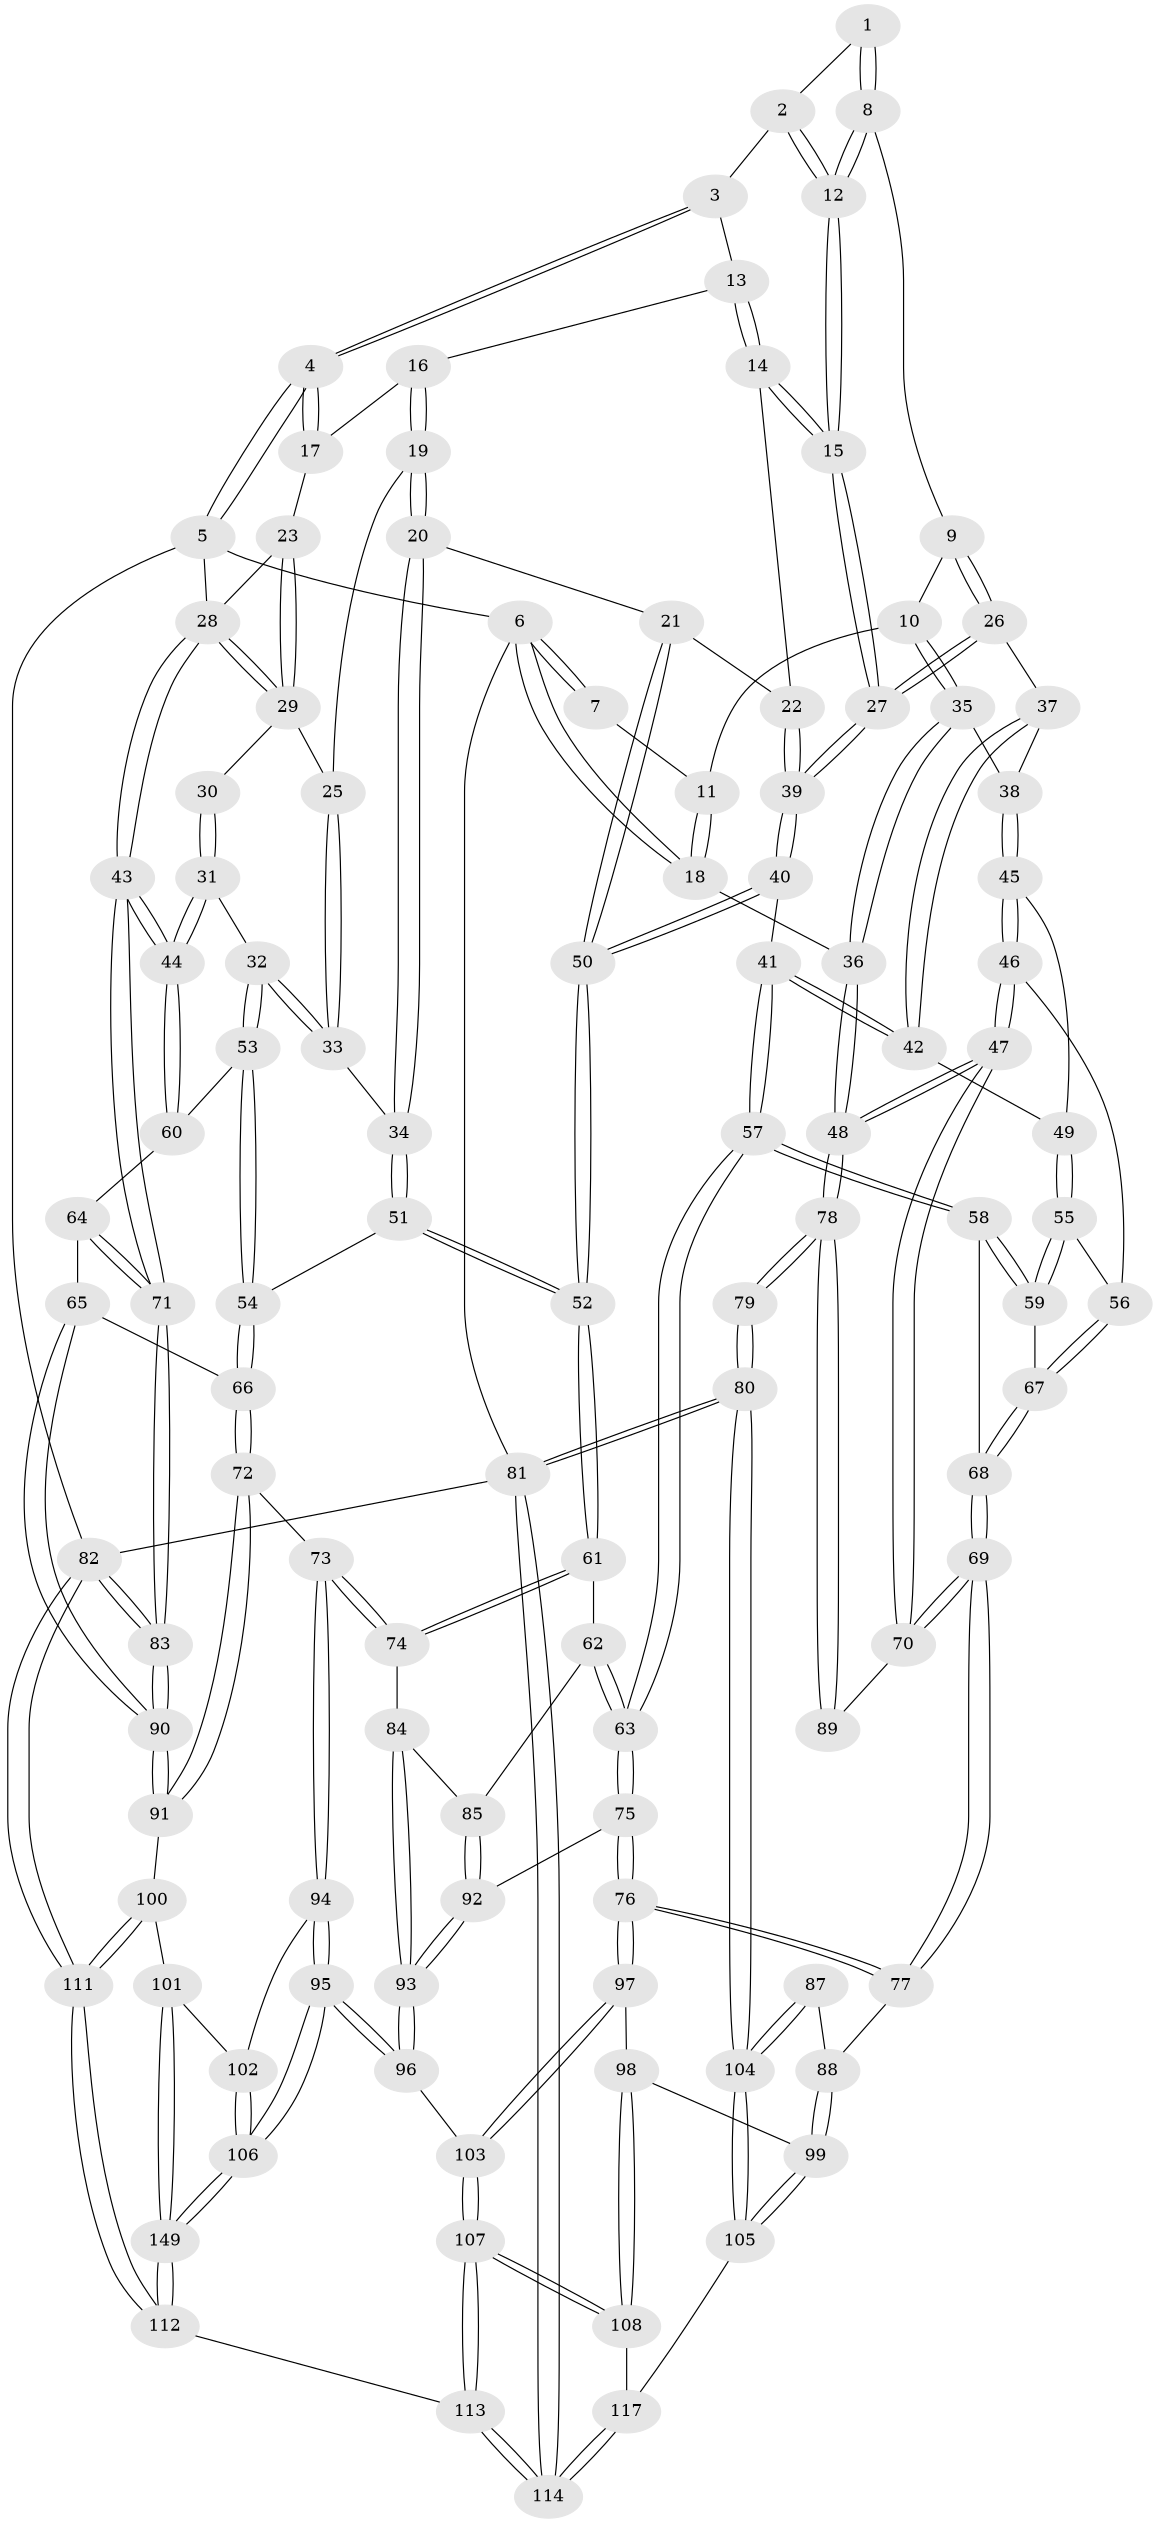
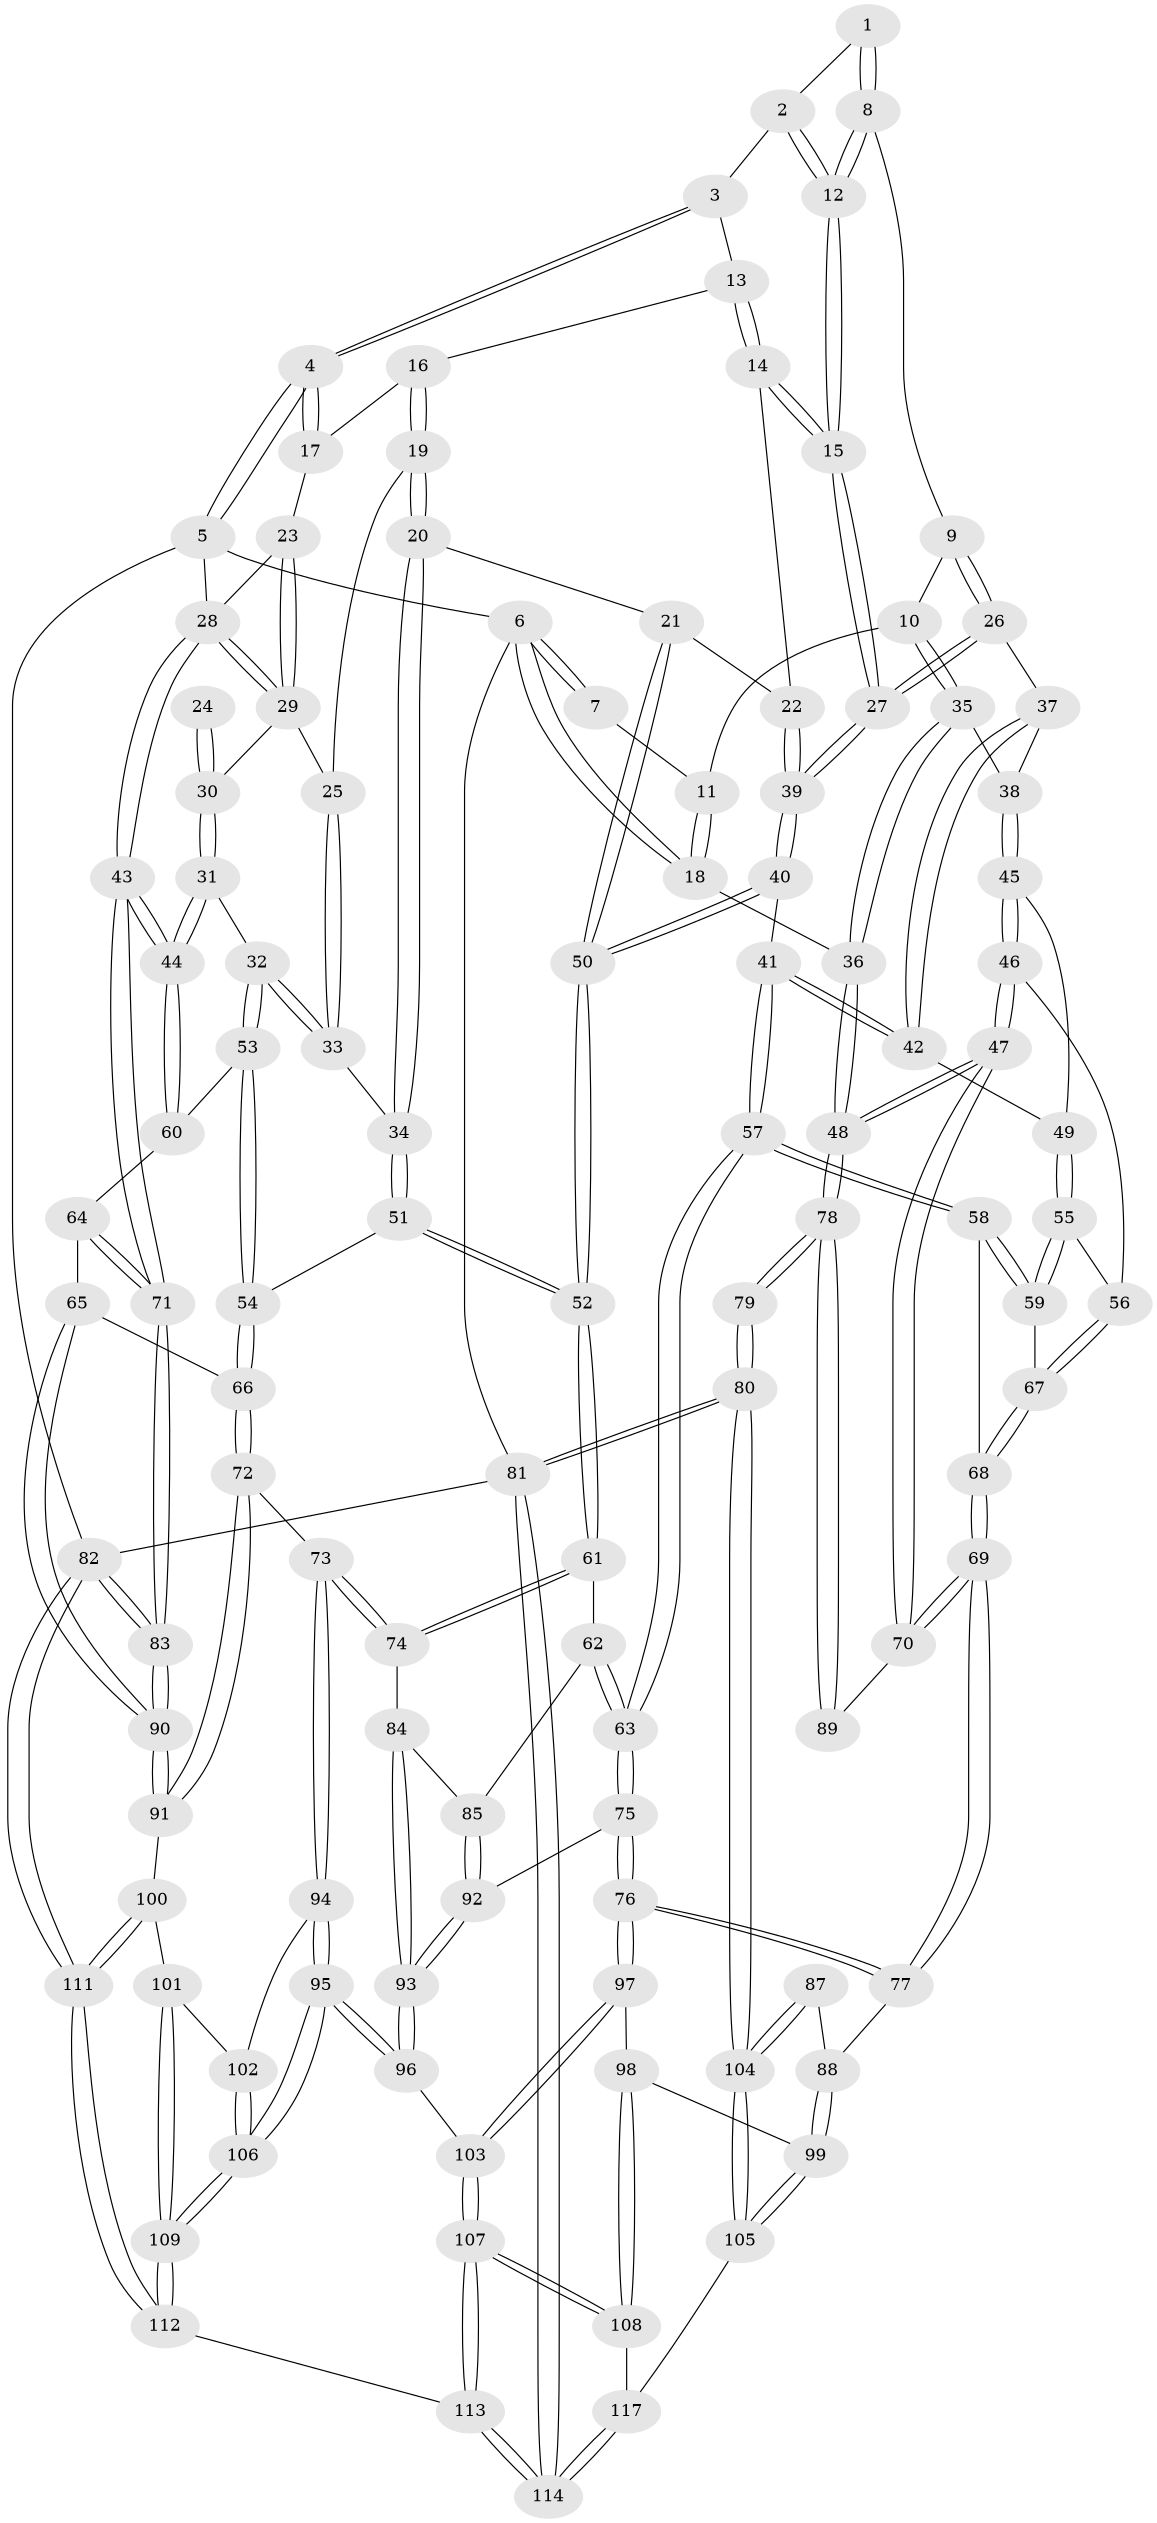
node "24": added
node "149": label "149" -> "109"
